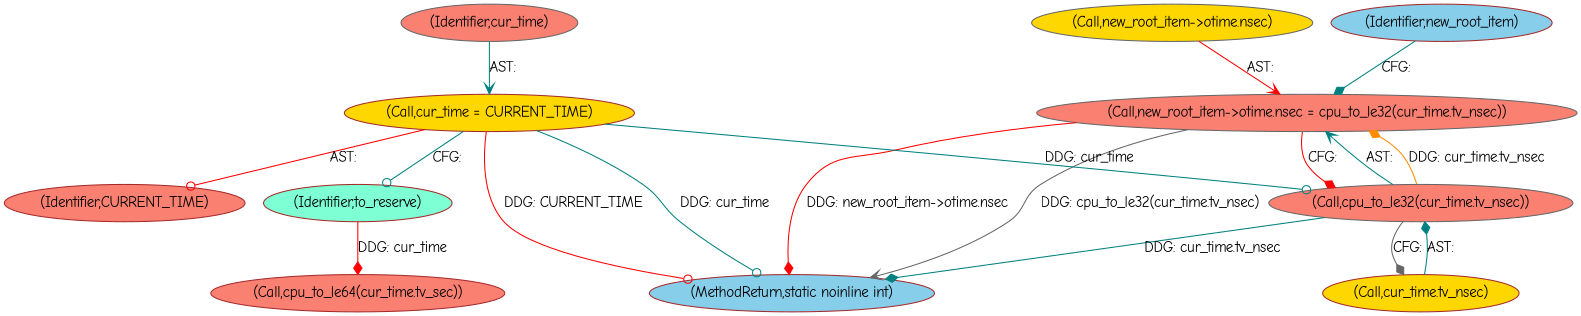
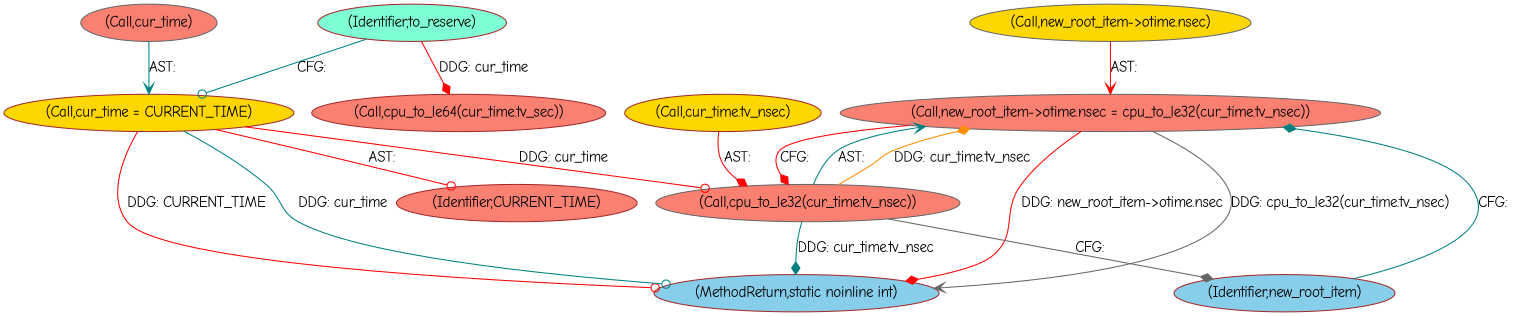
node "(Identifier,cur_time)": label "(Identifier,cur_time)" -> "(Call,cur_time)"
edge "(Call,cur_time = CURRENT_TIME)" -> "(Identifier,to_reserve)": reversed
edge "(Call,cur_time = CURRENT_TIME)" -> "(Call,cpu_to_le32(cur_time.tv_nsec))": color teal -> red
edge "(Call,cpu_to_le32(cur_time.tv_nsec))" -> "(Call,cur_time.tv_nsec)": now "(Call,cpu_to_le32(cur_time.tv_nsec))" -> "(Identifier,new_root_item)"
edge "(Call,cur_time.tv_nsec)" -> "(Call,cpu_to_le32(cur_time.tv_nsec))": color teal -> red
